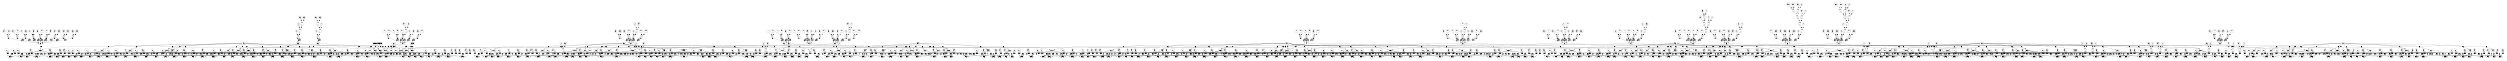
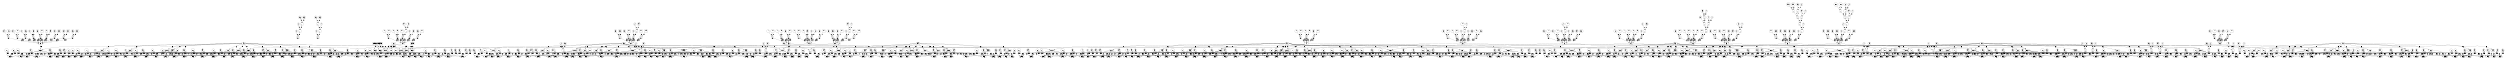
node "C15": removed
node "C16": removed
